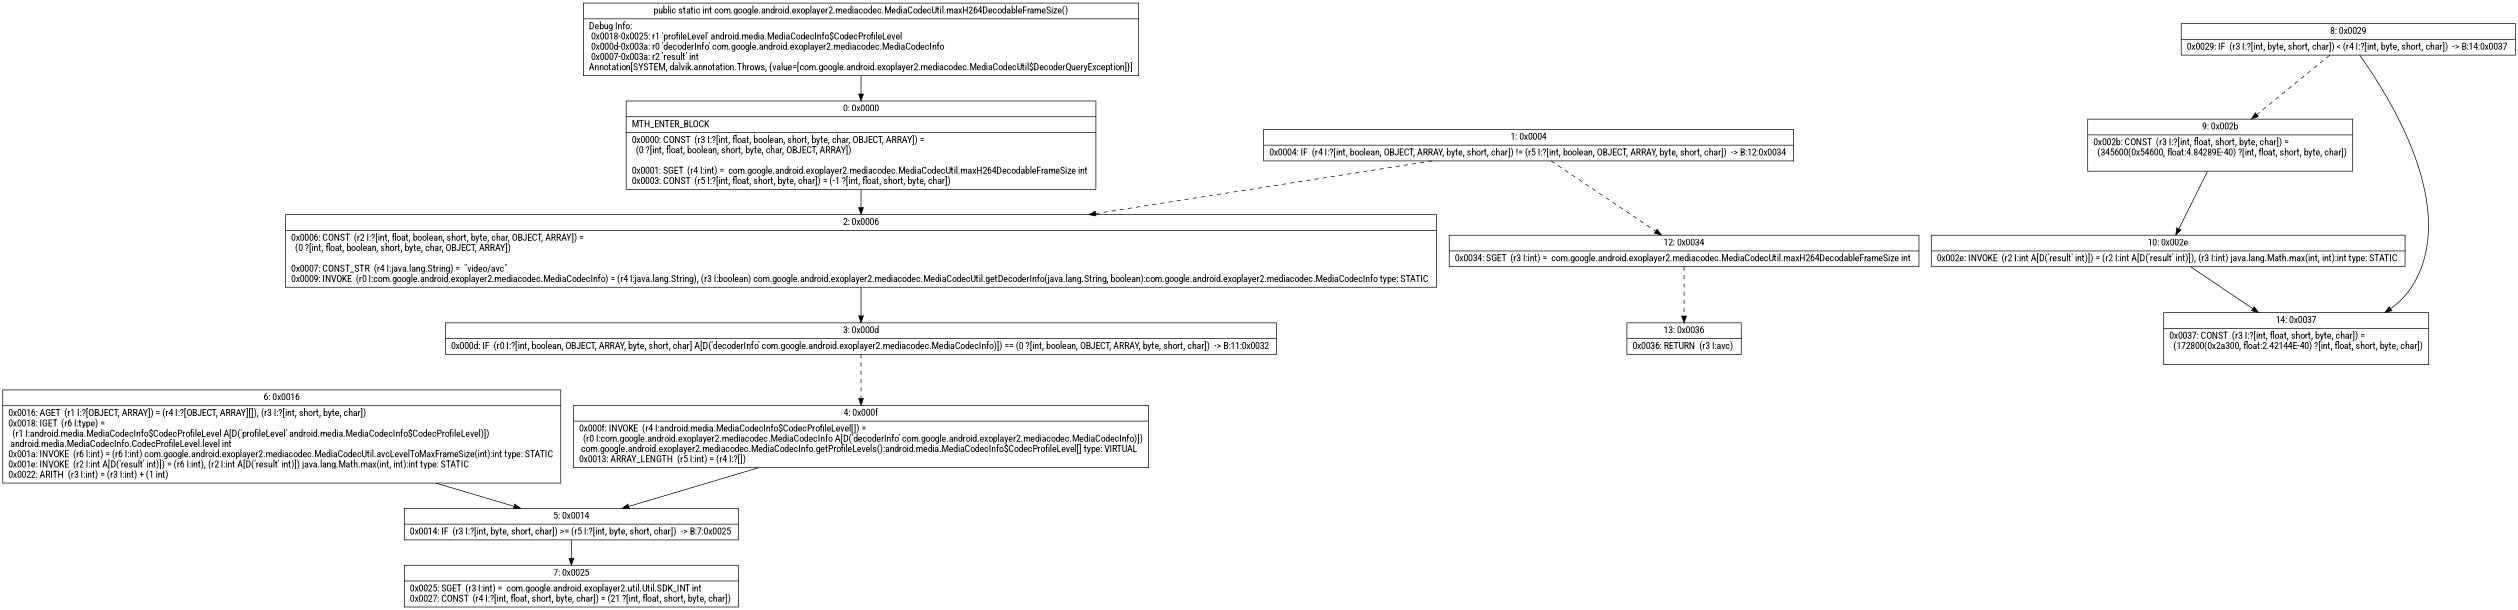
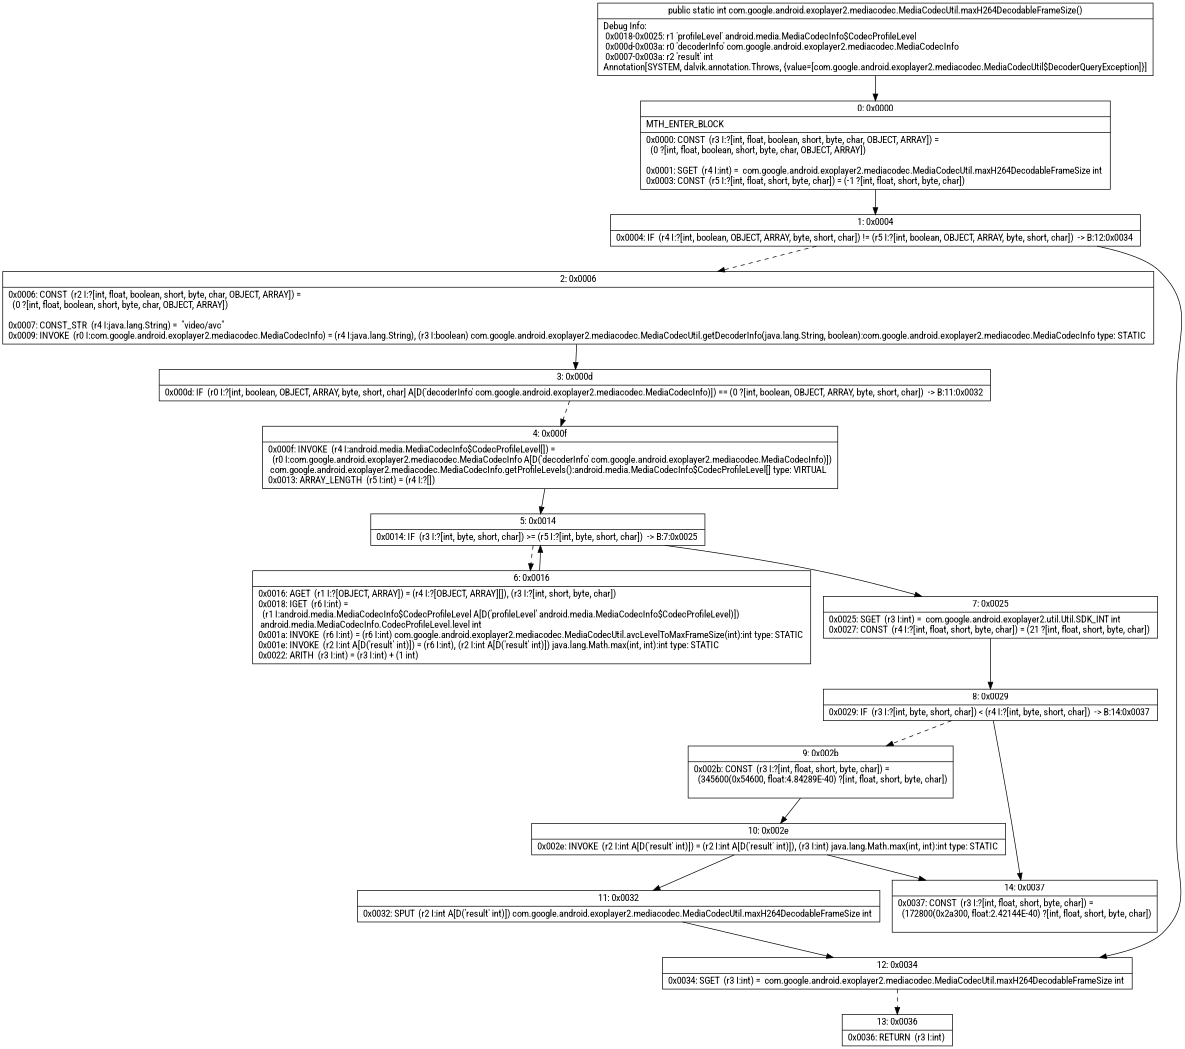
edge "1: 0x0004" -> "12: 0x0034": style dashed -> solid
edge "0: 0x0000" -> "2: 0x0006": now "0: 0x0000" -> "1: 0x0004"
node "13: 0x0036": text "0x0036: RETURN  (r3 I:avc)" -> "0x0036: RETURN  (r3 I:int)"
node "6: 0x0016": text "0x0018: IGET  (r6 I:type) =" -> "0x0018: IGET  (r6 I:int) ="
edge "5: 0x0014" -> "6: 0x0016": added
edge "7: 0x0025" -> "8: 0x0029": added
node "11: 0x0032": added
